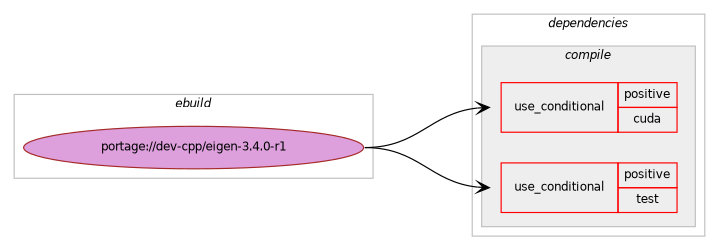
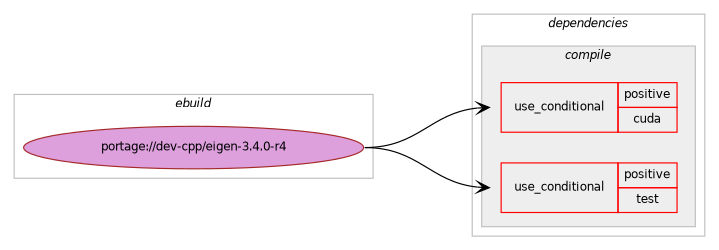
node "portage://dev-cpp/eigen-3.4.0-r1": label "portage://dev-cpp/eigen-3.4.0-r1" -> "portage://dev-cpp/eigen-3.4.0-r4"
